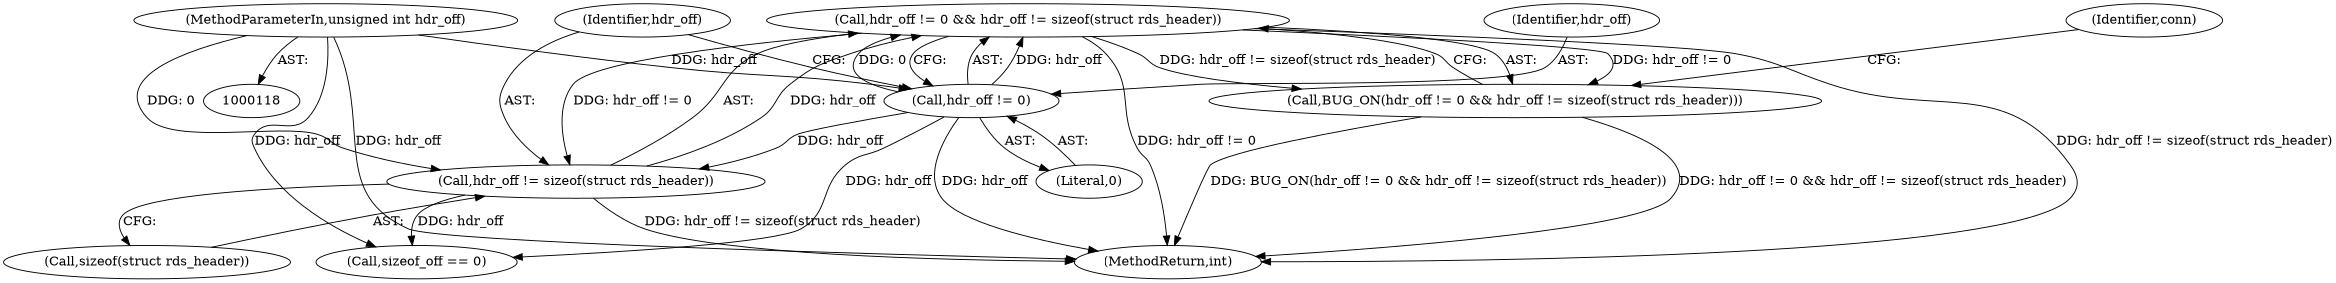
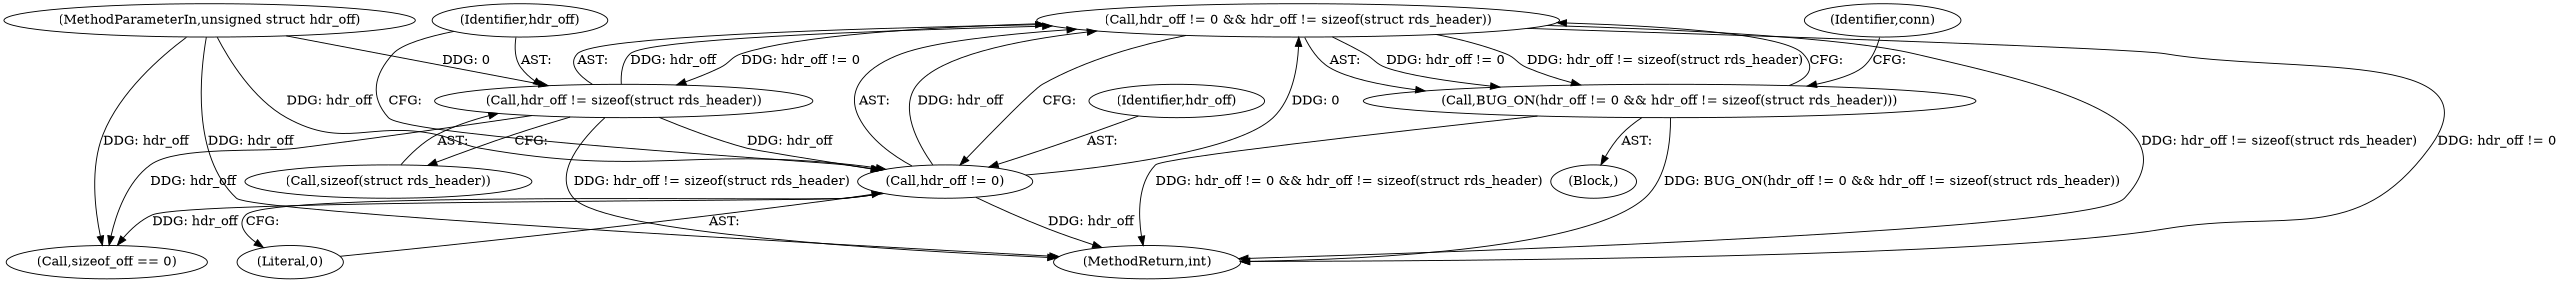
node "(MethodParameterIn,unsigned int hdr_off)": label "(MethodParameterIn,unsigned int hdr_off)" -> "(MethodParameterIn,unsigned struct hdr_off)"
node "1000118": removed
edge "(Call,hdr_off != 0)" -> "(Call,hdr_off != sizeof(struct rds_header))": reversed
edge "(Call,hdr_off != 0)" -> "(Literal,0)": label "AST: " -> "CFG: "
node "(Block,)": added
